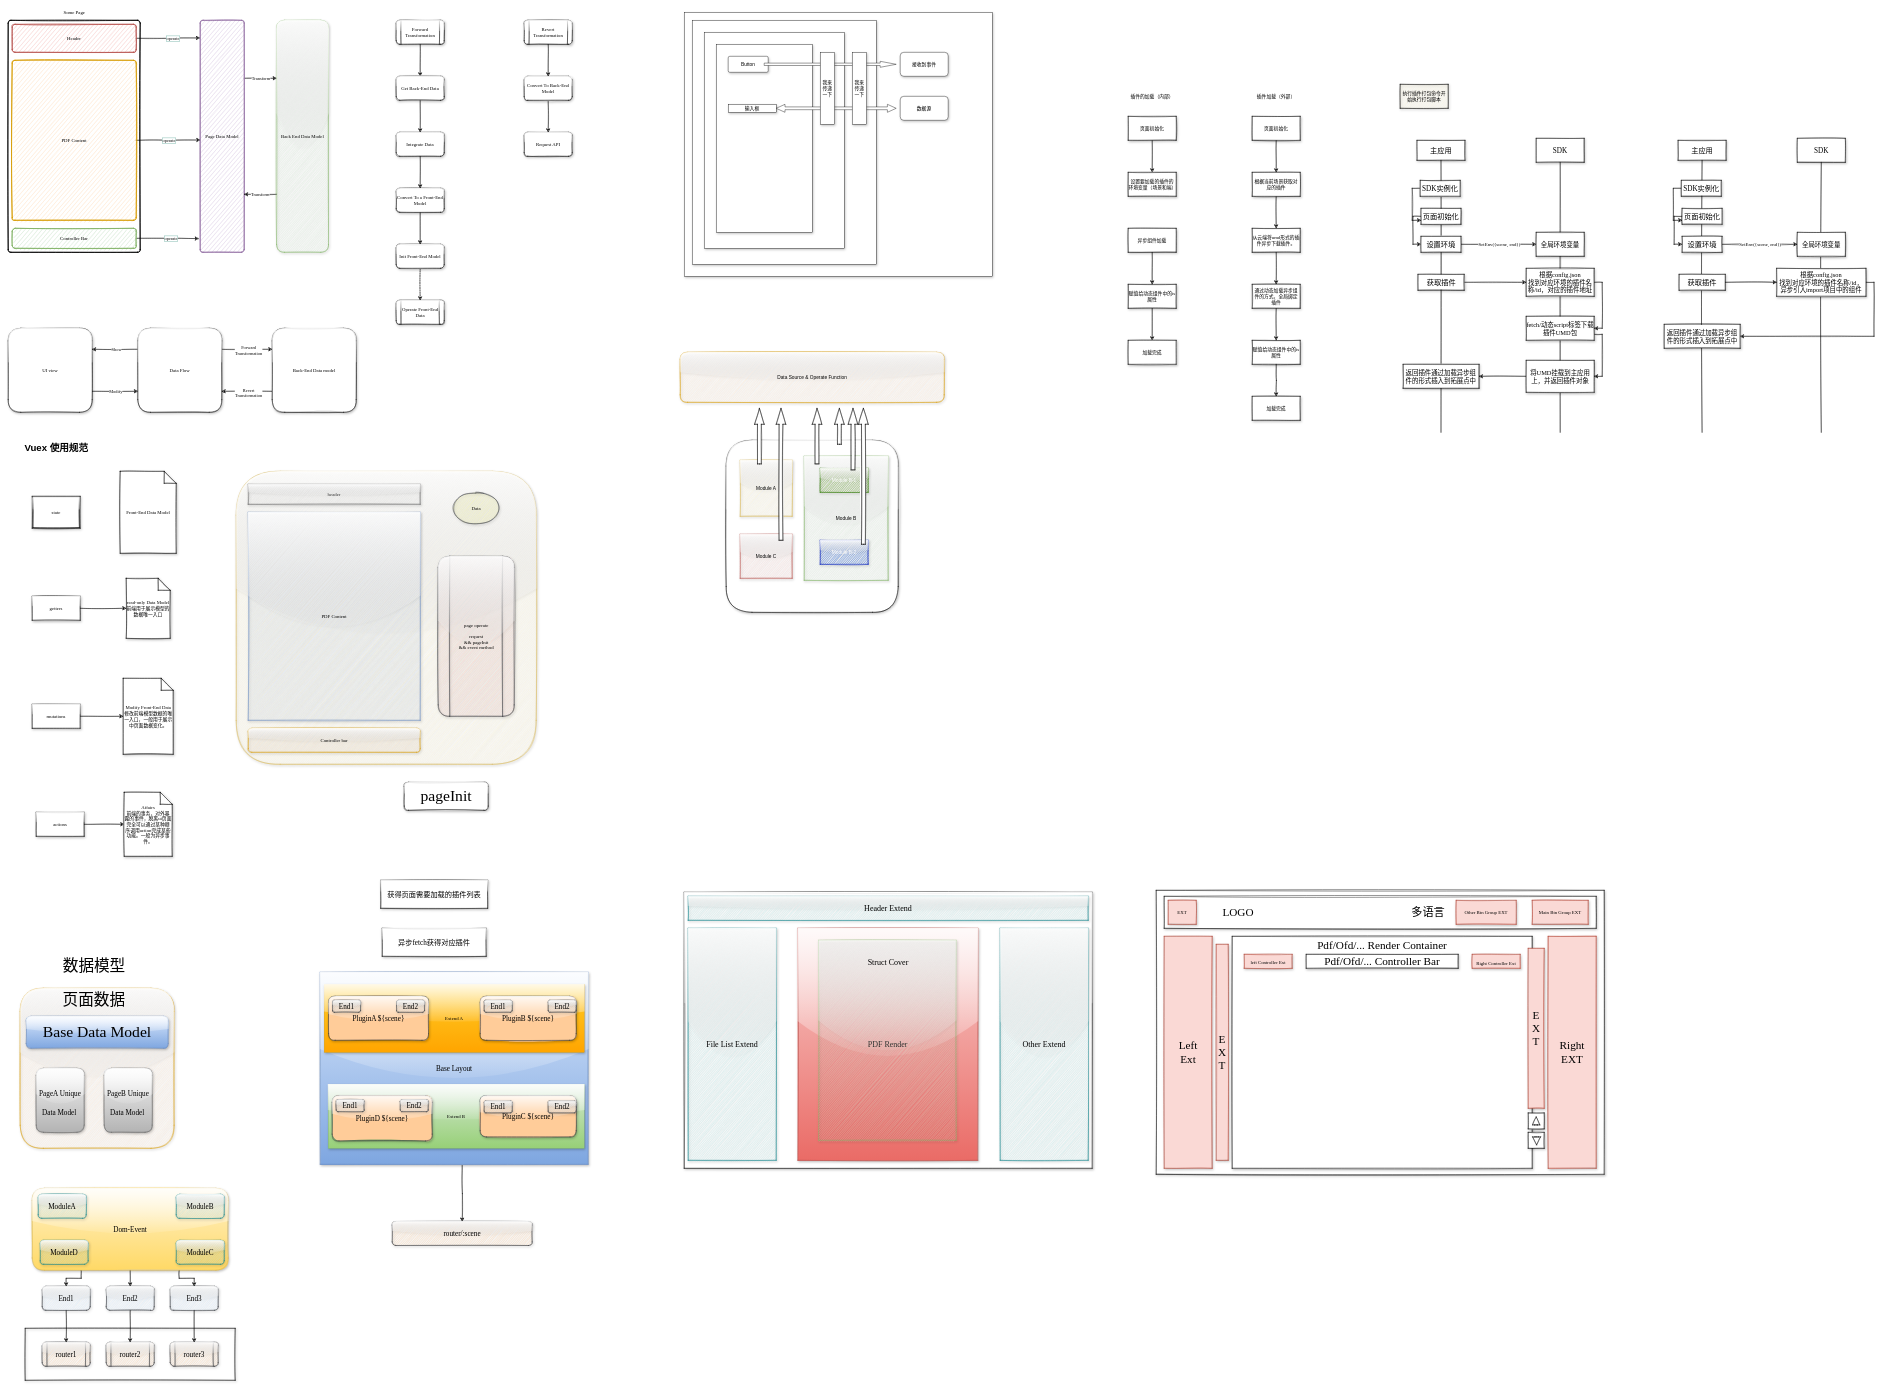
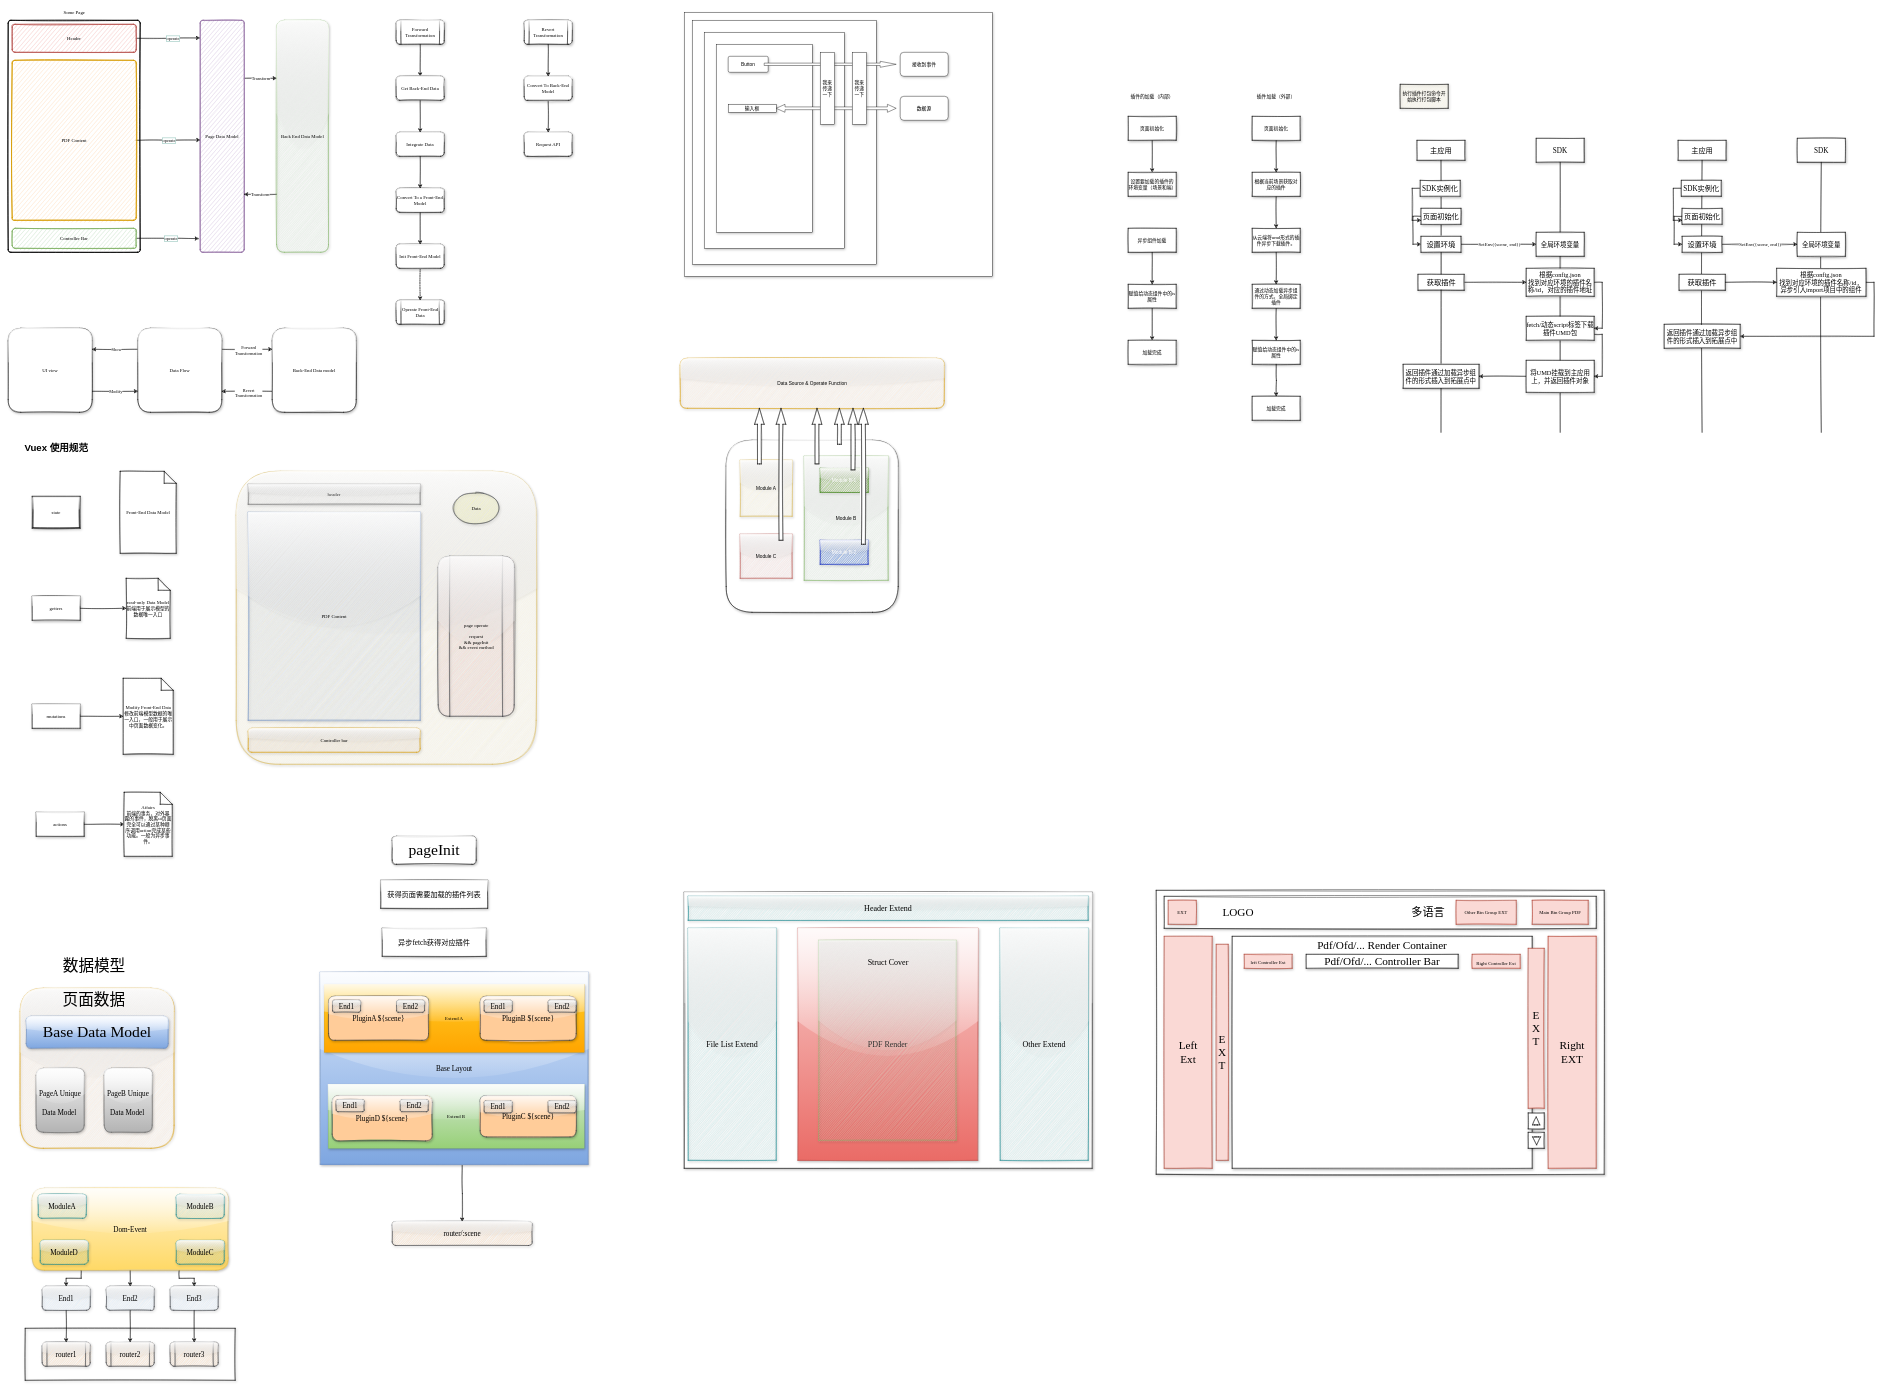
node "Data Source & Operate Function": moved (812, 377) -> (812, 383)
node "pageInit": moved (446, 796) -> (434, 850)
node "Main Btn Group EXT": label "Main Btn Group EXT" -> "Main Btn Group PDF"
